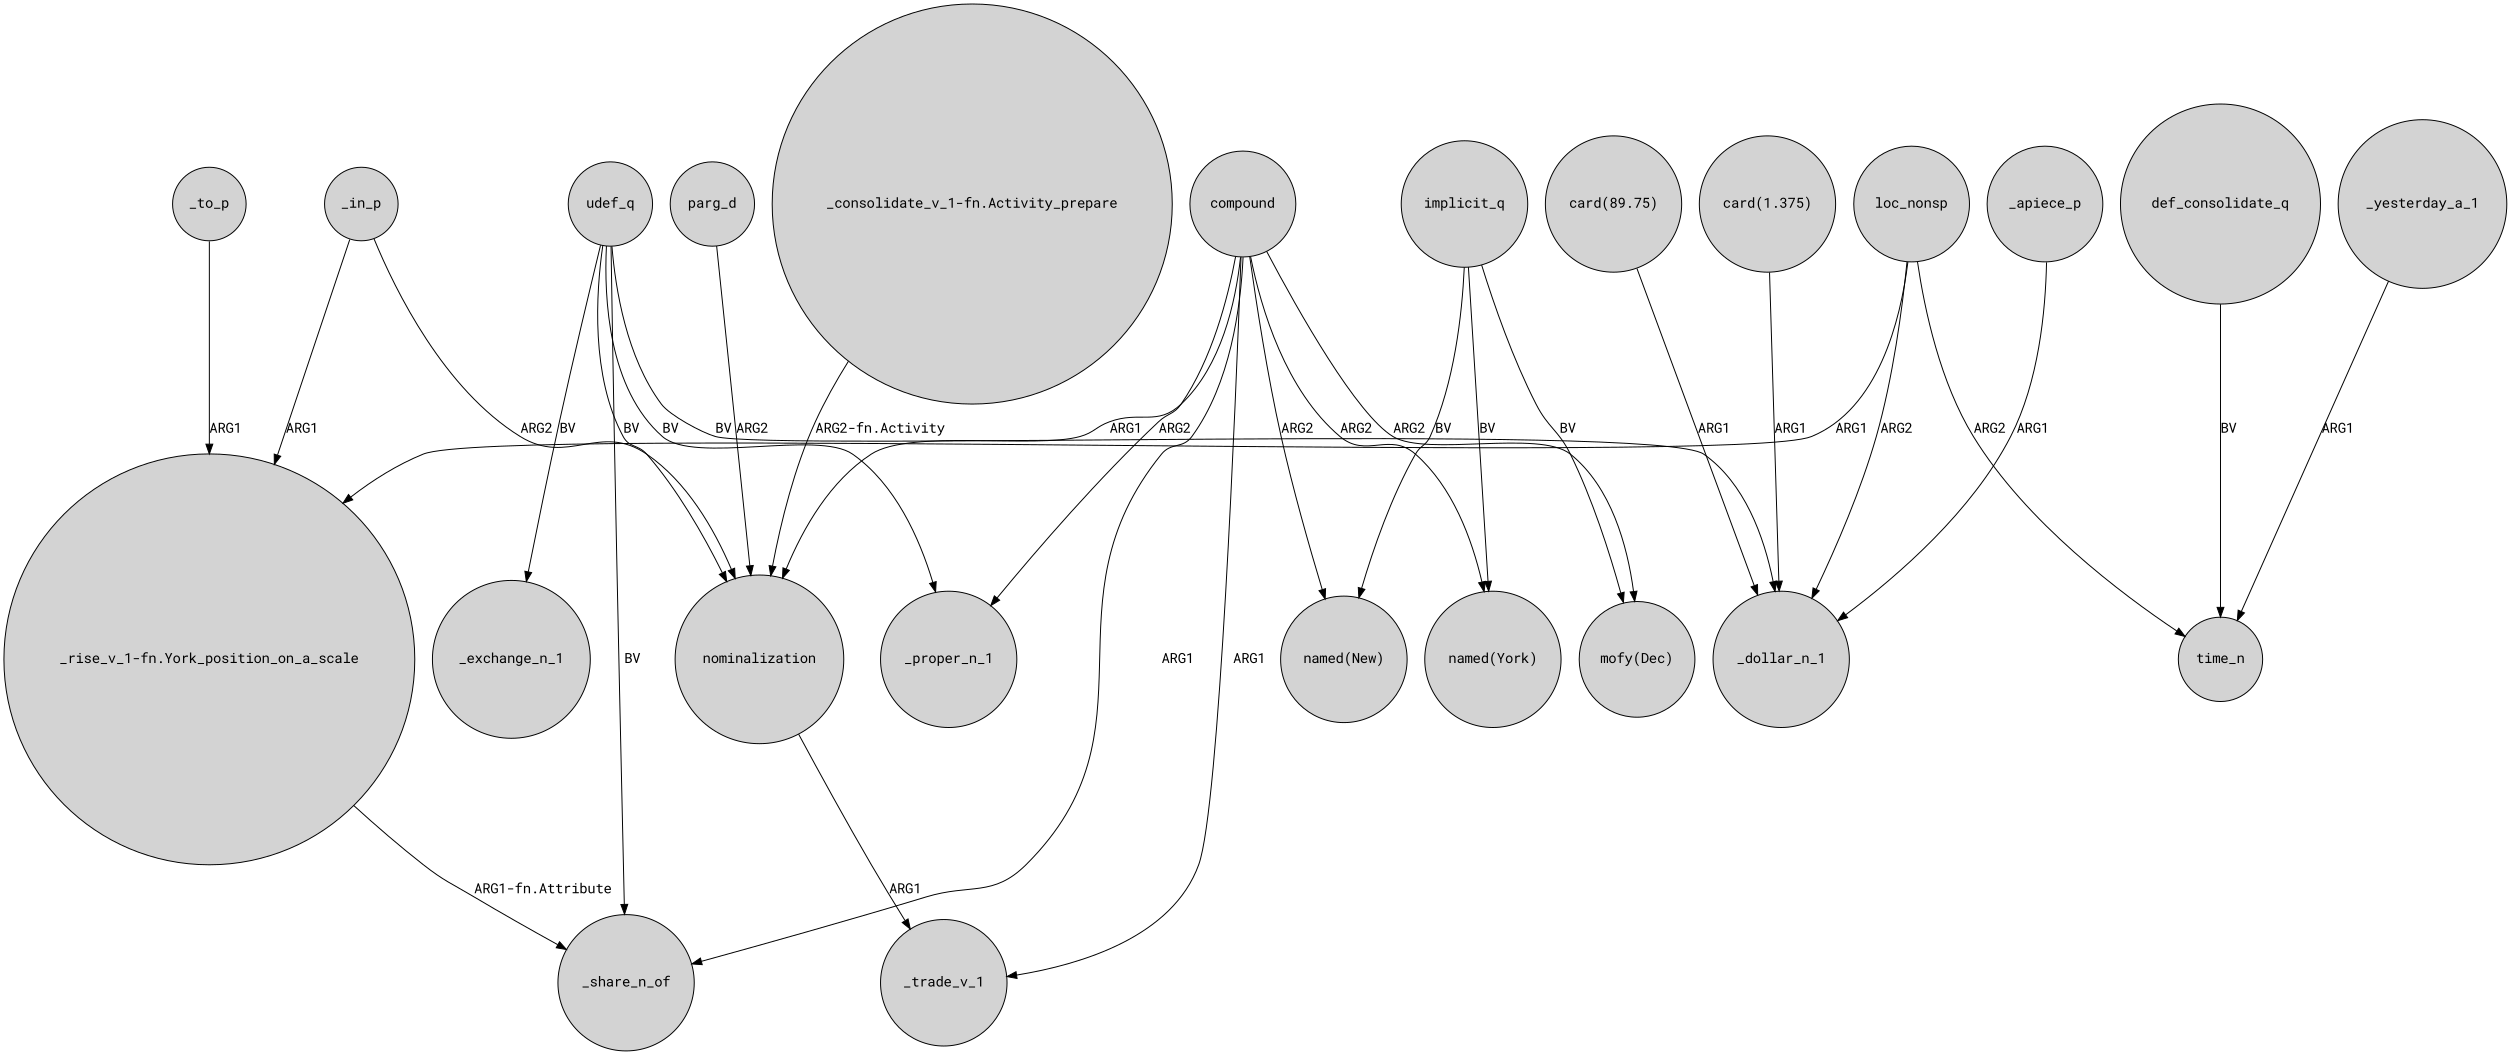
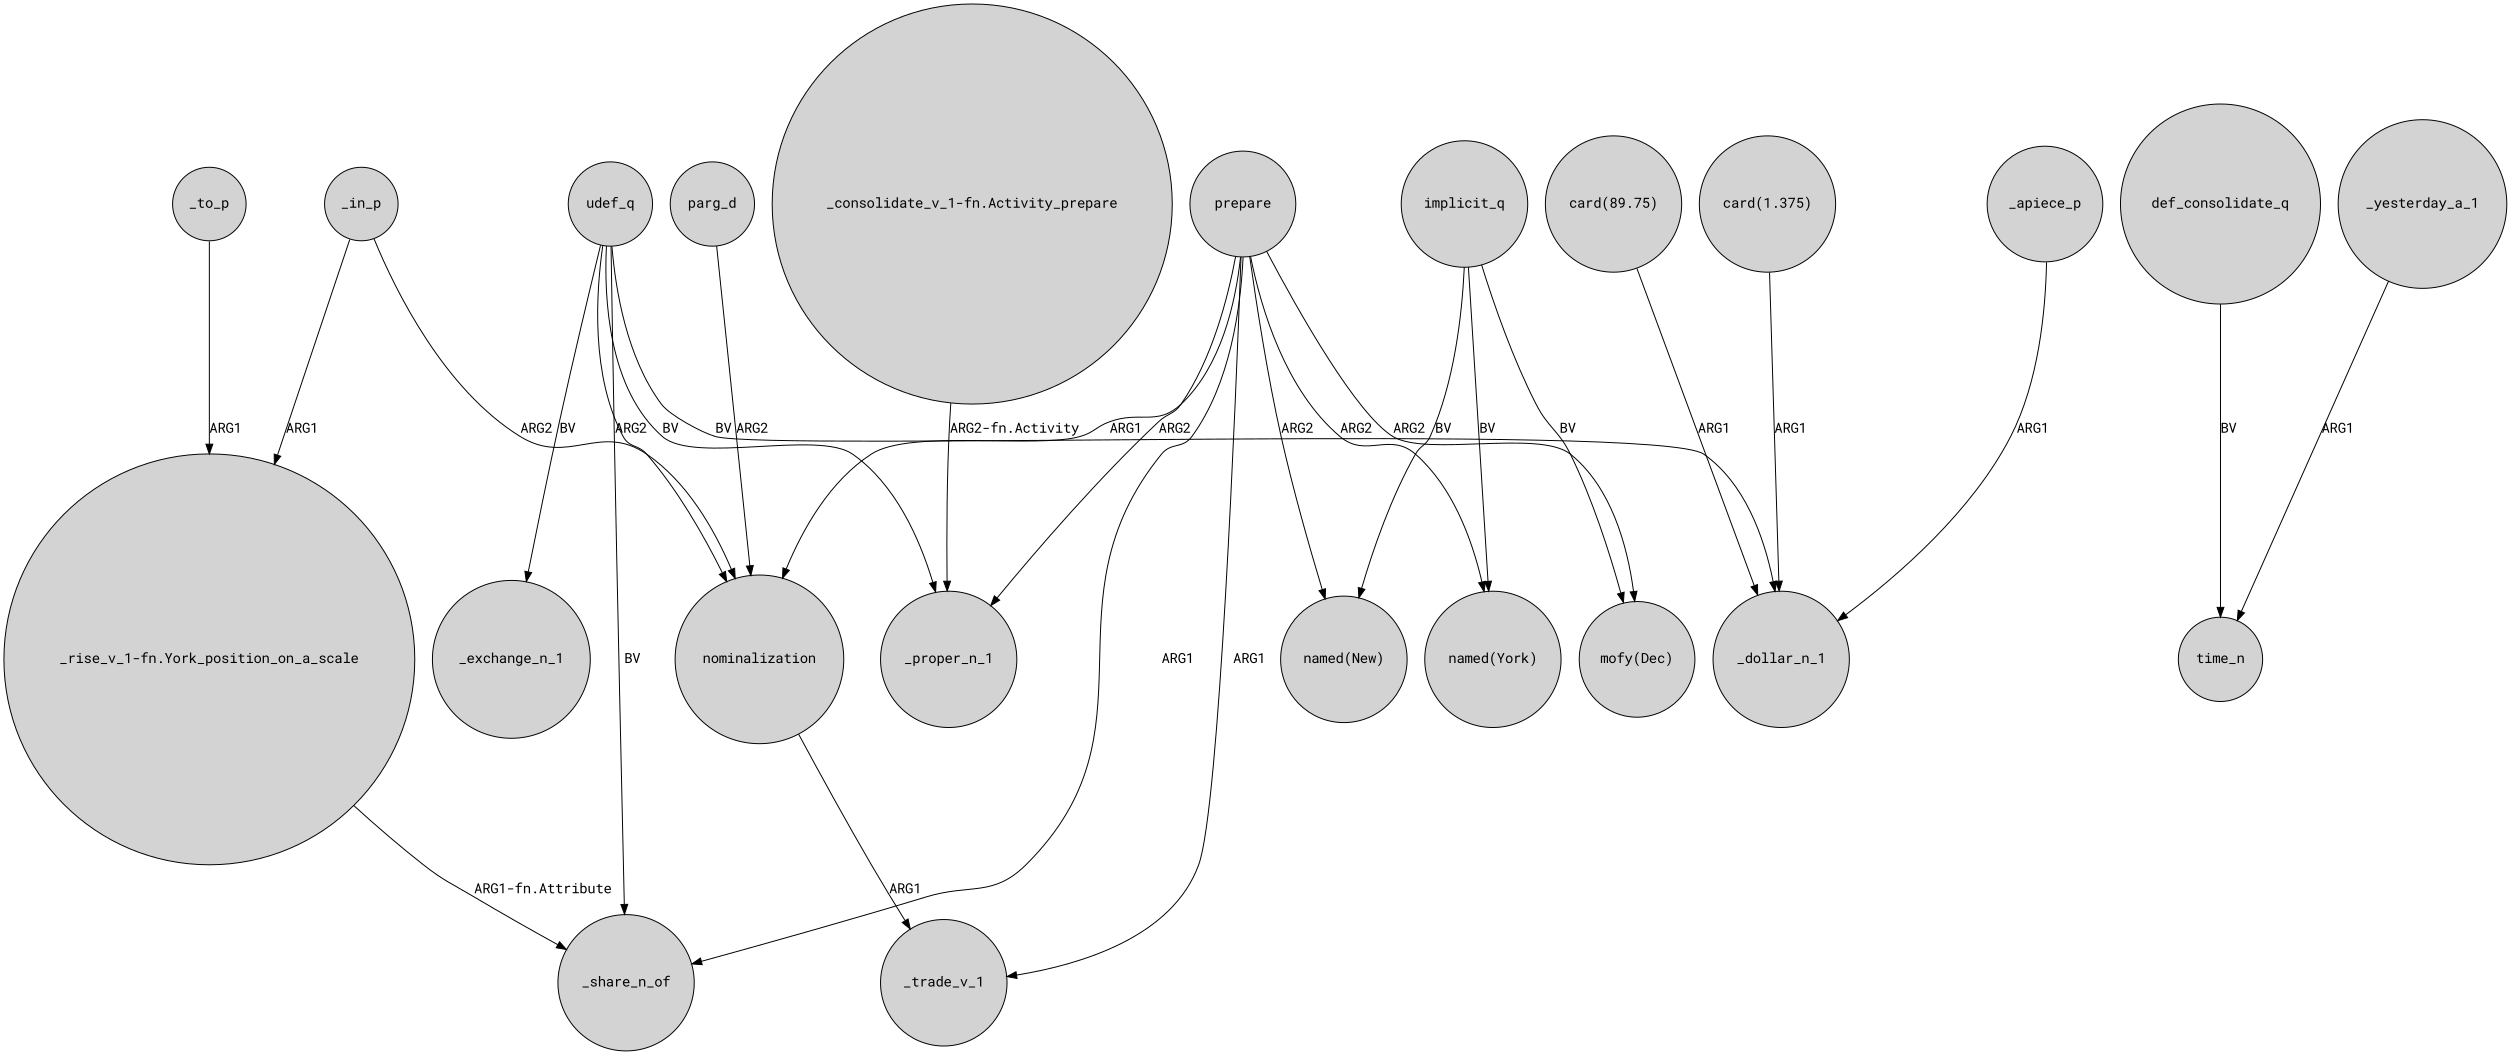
node "compound": label "compound" -> "prepare"
node "loc_nonsp": removed
edge "udef_q" -> "nominalization": label "BV" -> "ARG2"
edge "_consolidate_v_1-fn.Activity_prepare" -> "nominalization": now "_consolidate_v_1-fn.Activity_prepare" -> "_proper_n_1"
